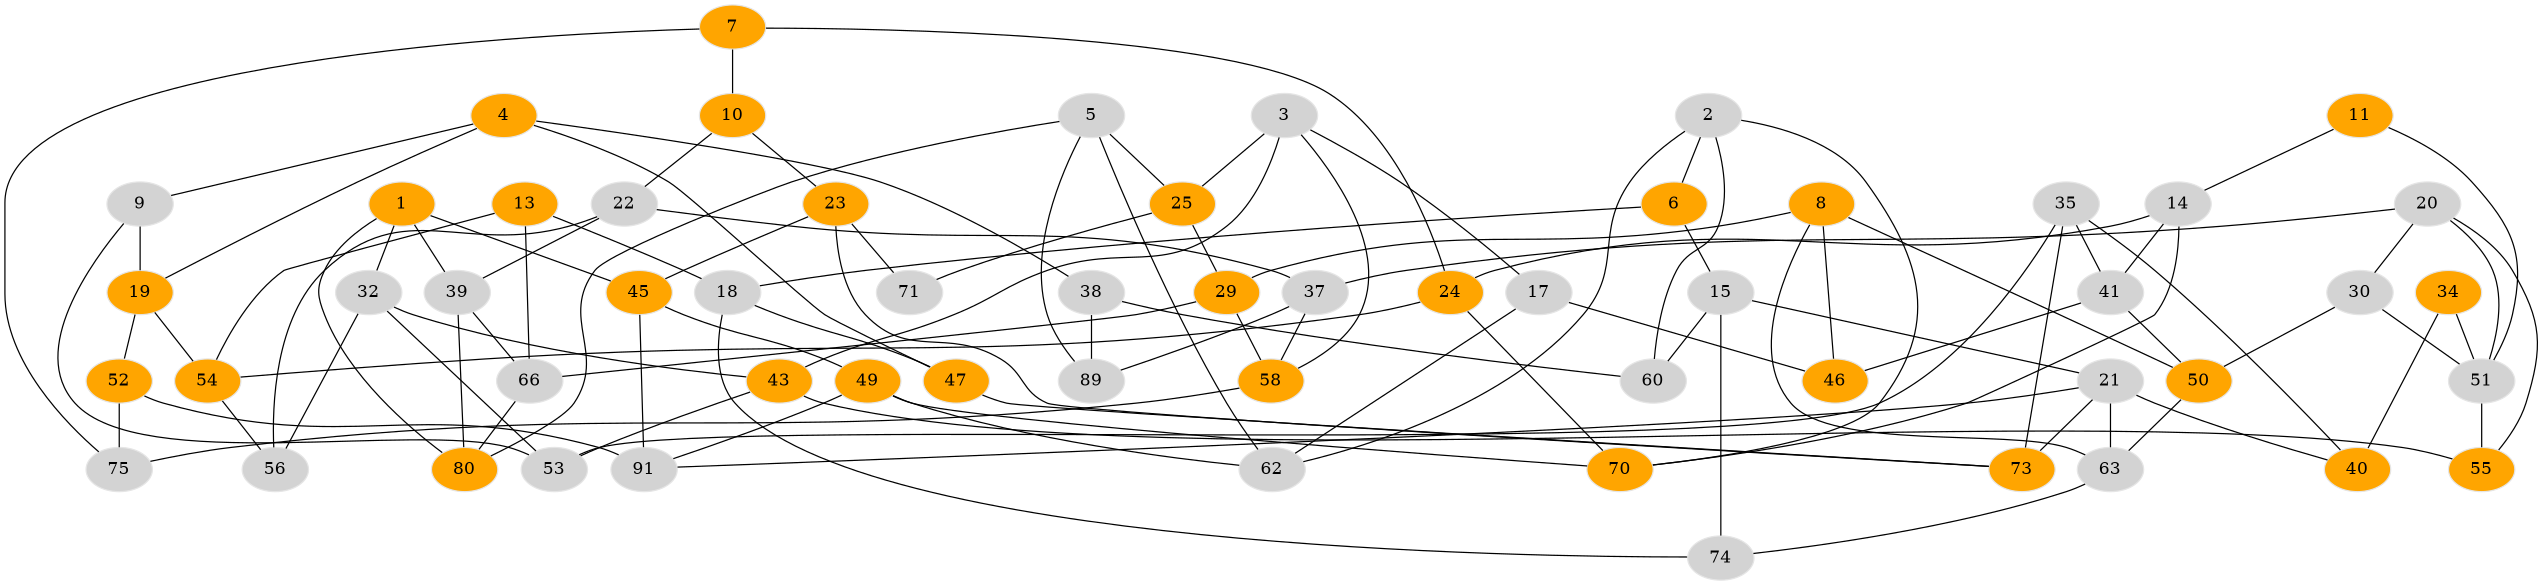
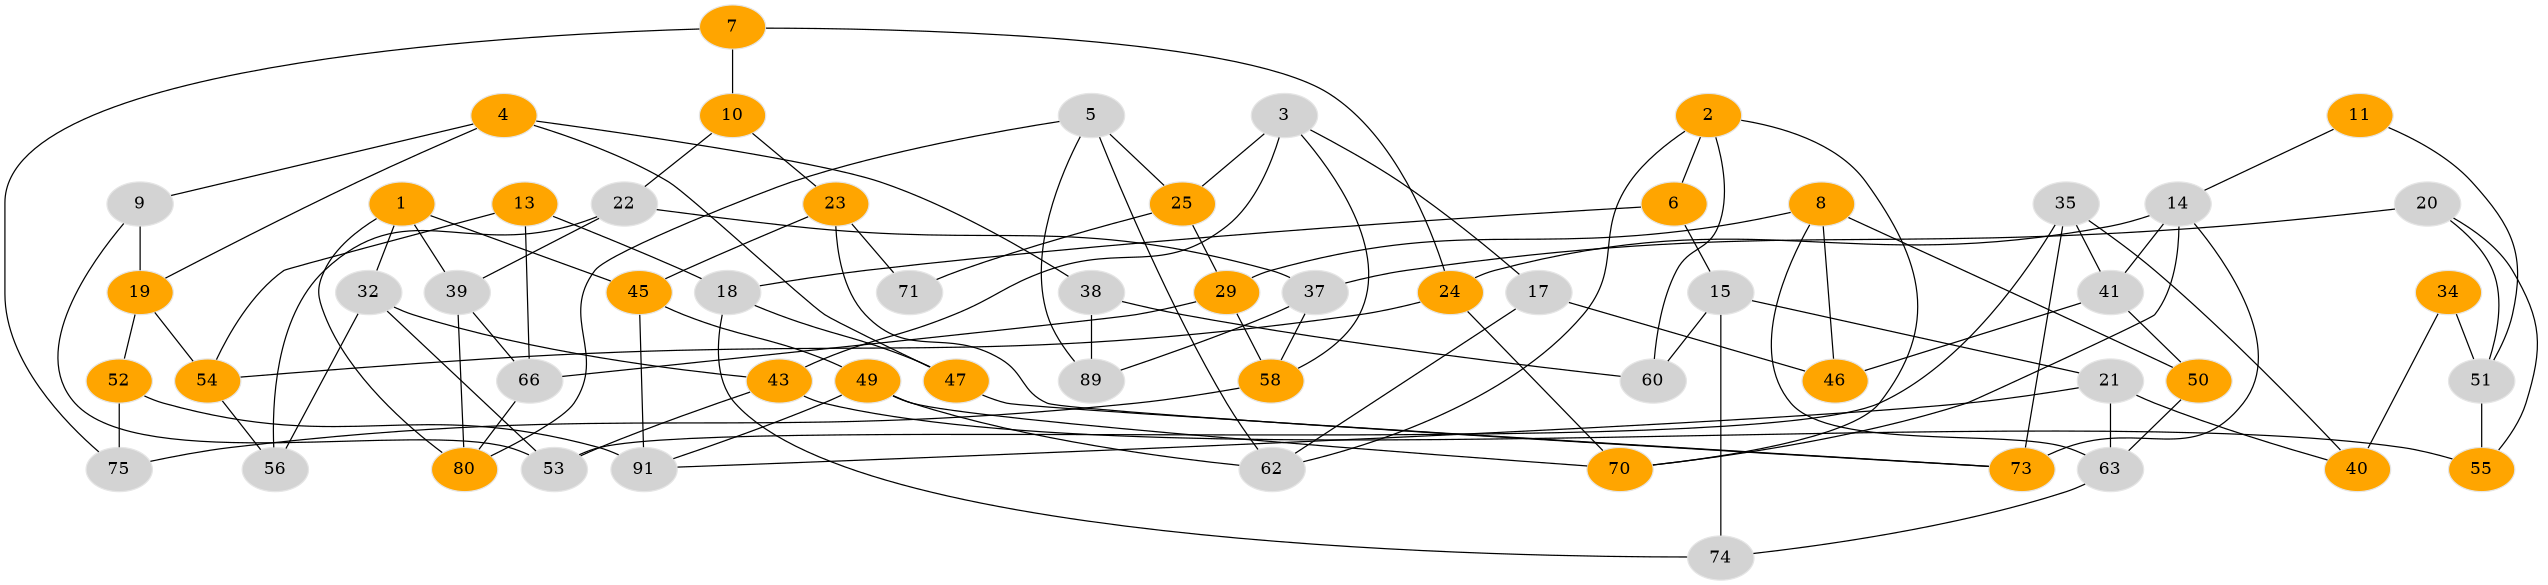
node "2": fillcolor lightgrey -> orange
node "30": removed
edge "21" -- "73": now "14" -- "73"
